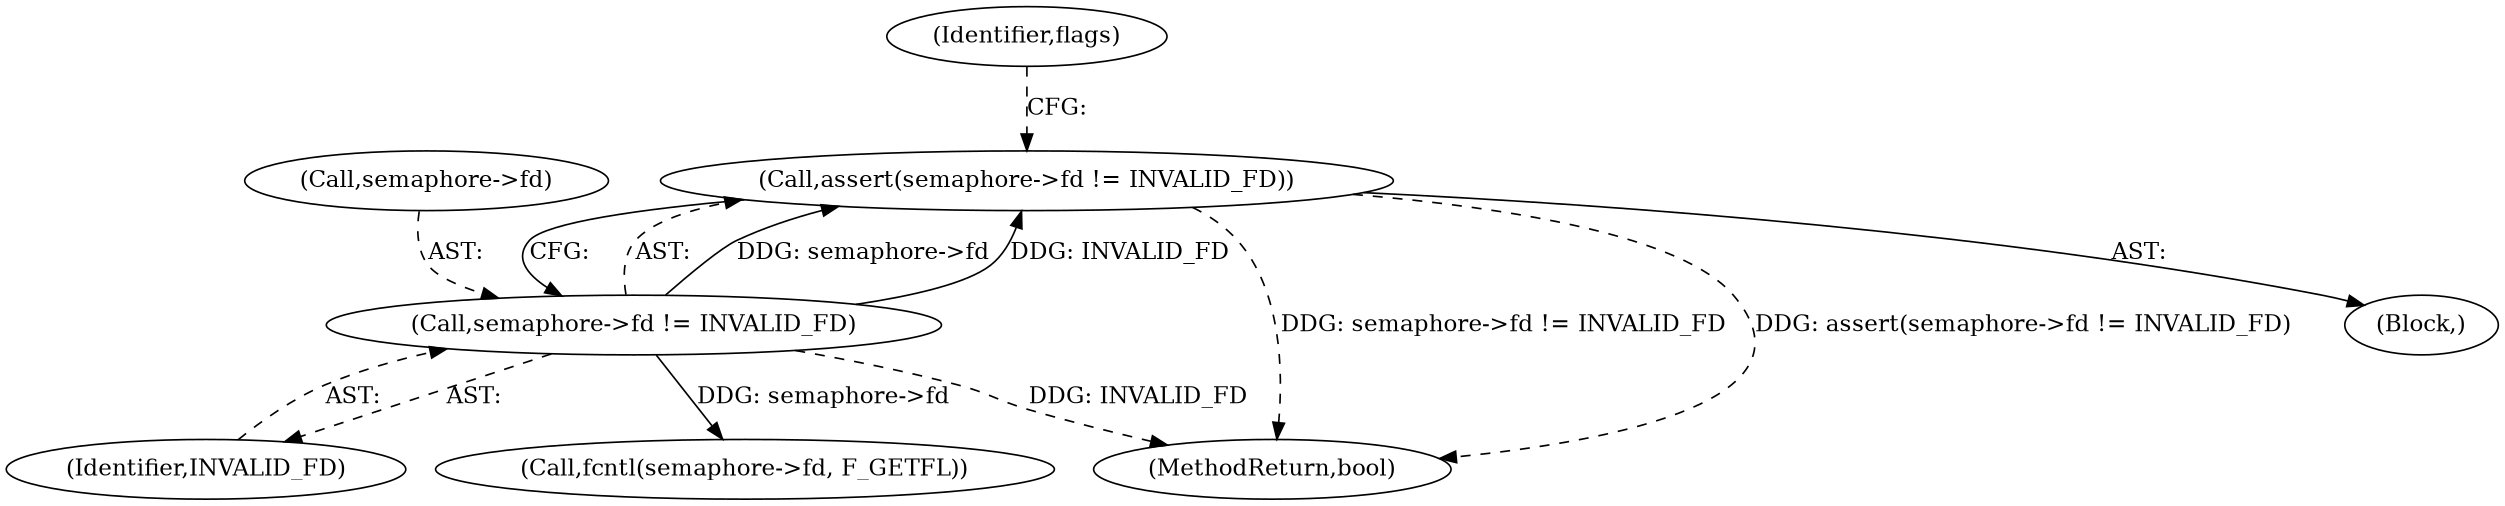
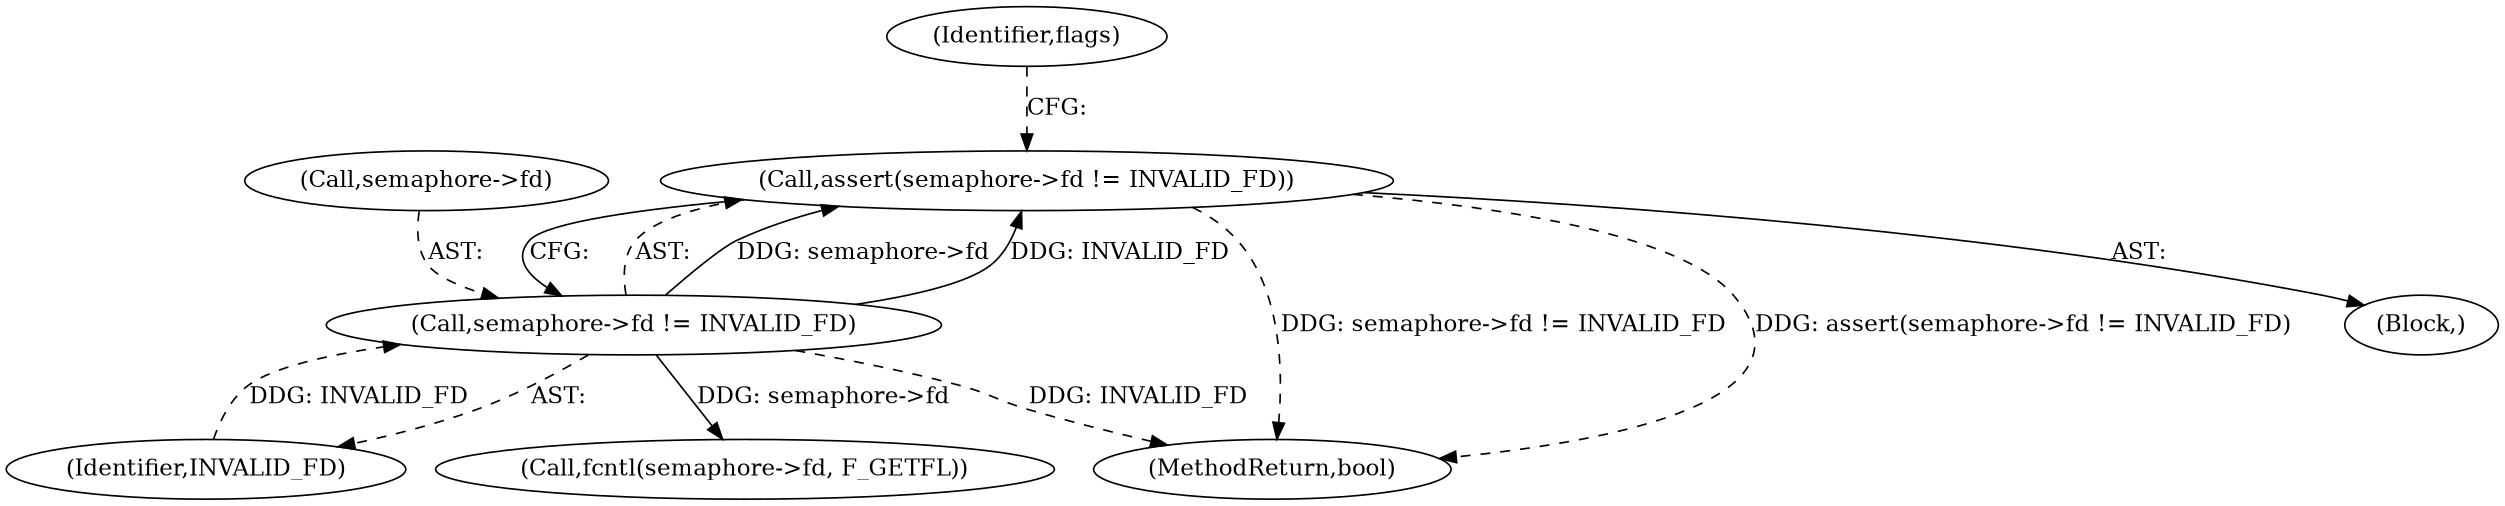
edge "(Identifier,INVALID_FD)" -> "(Call,semaphore->fd != INVALID_FD)": label "AST: " -> "DDG: INVALID_FD"
